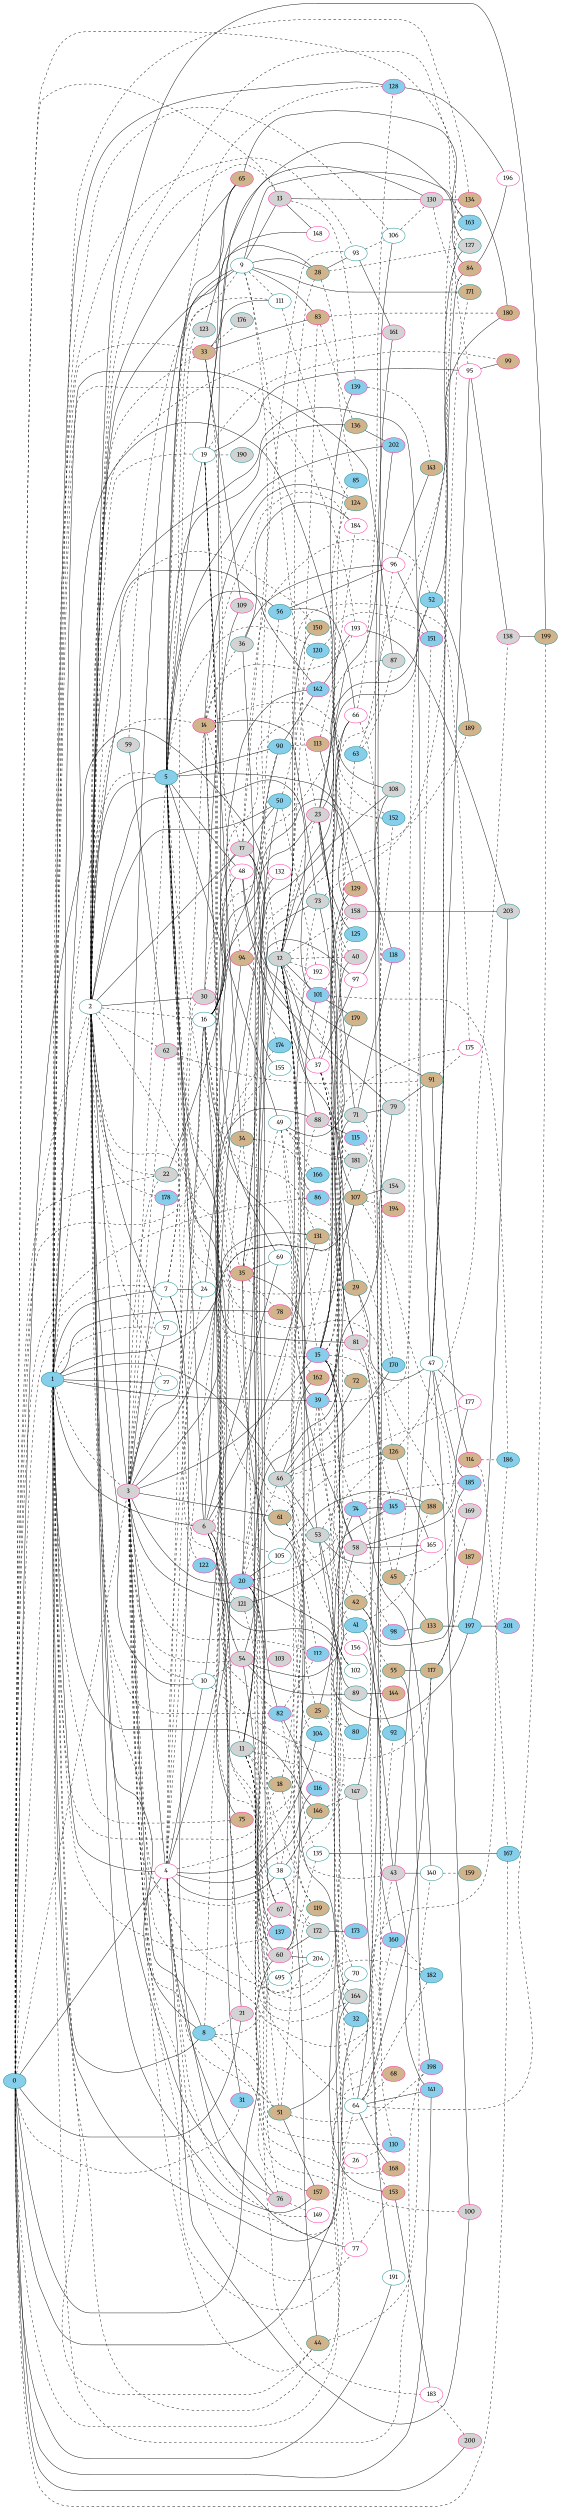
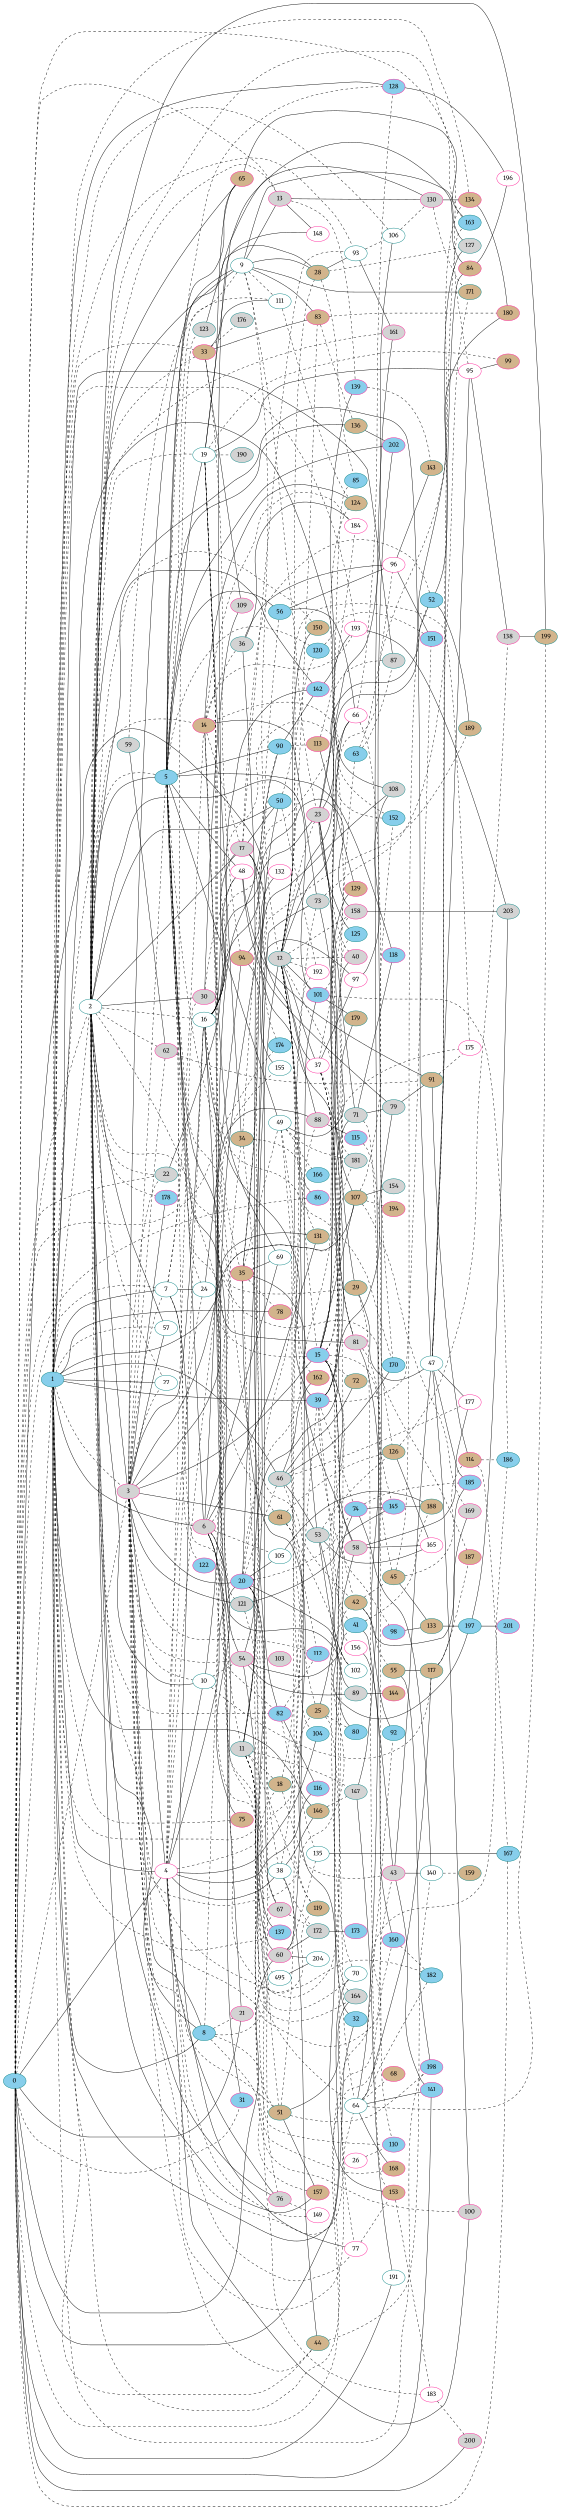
edge "153" -- "183": style solid -> dashed
